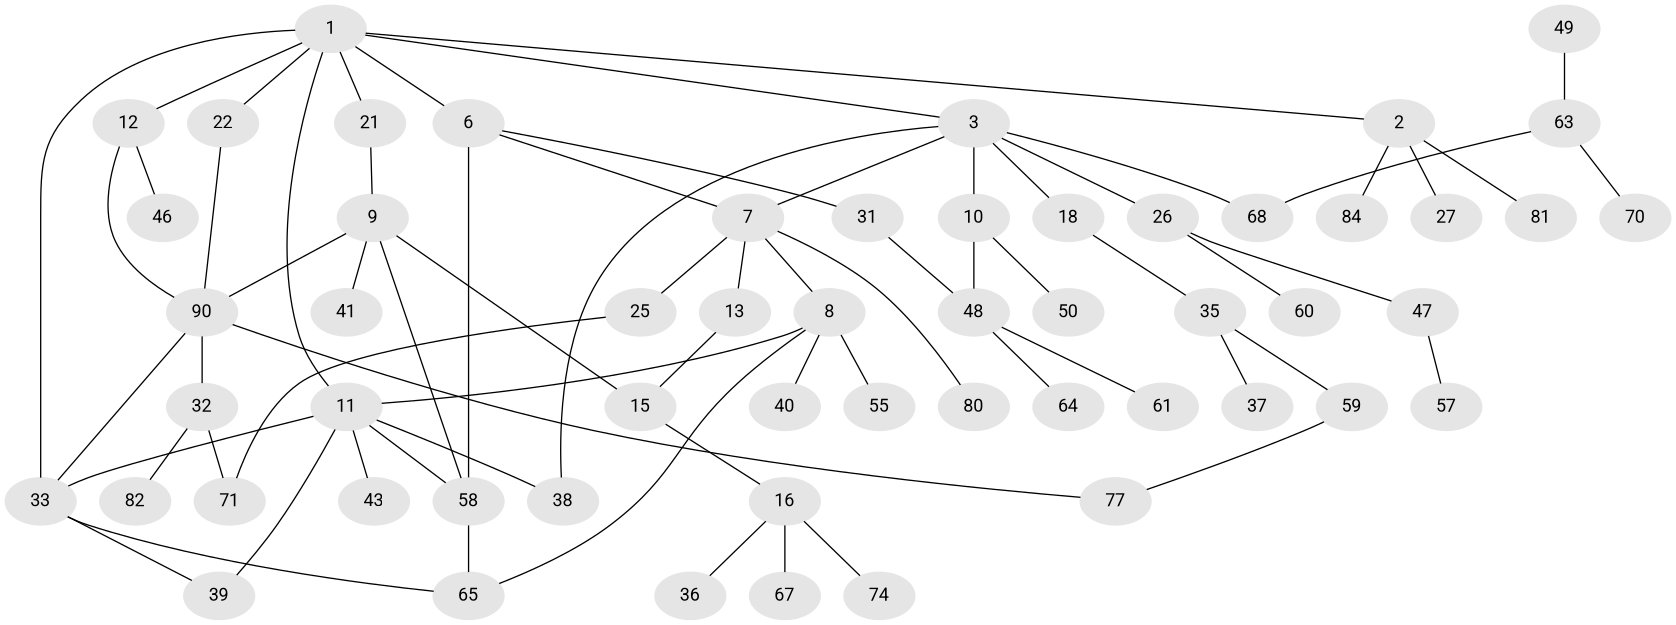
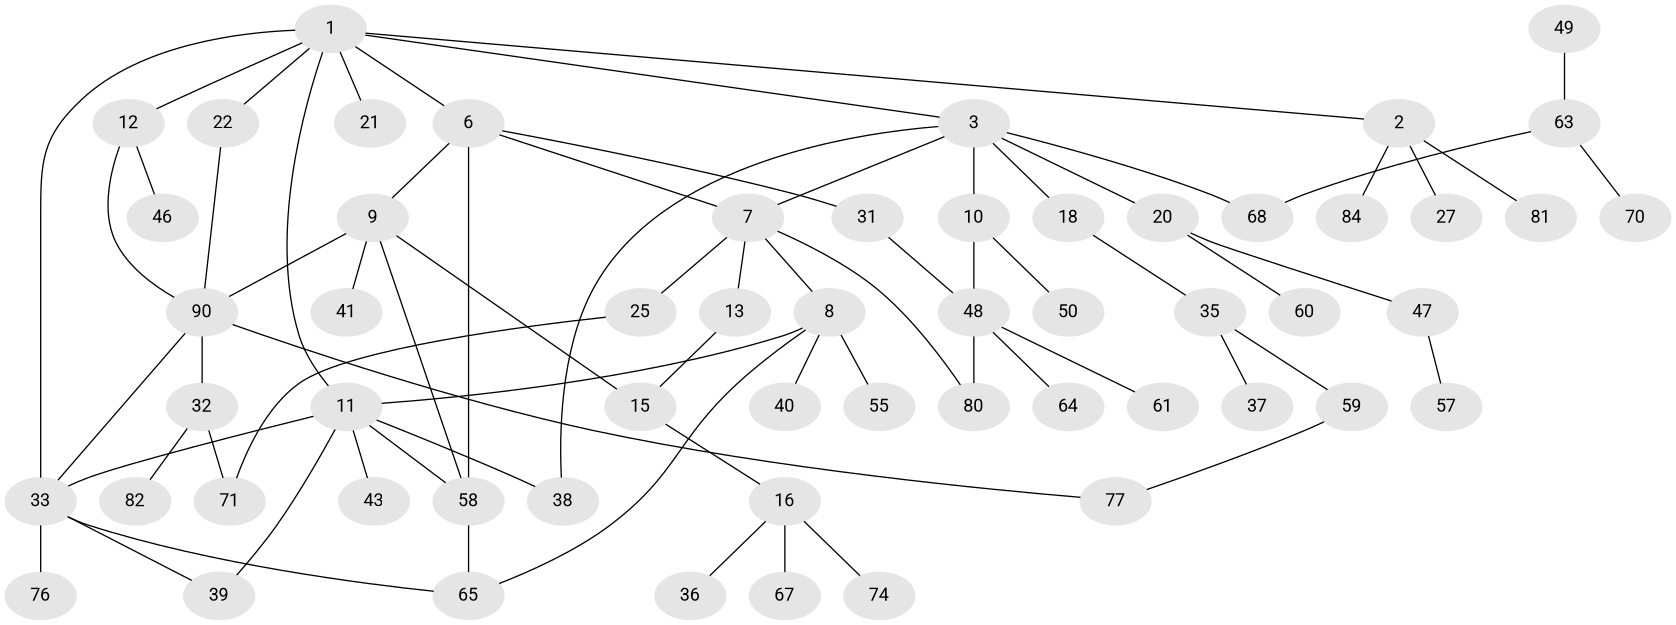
edge "21" -- "9": now "6" -- "9"
node "26": label "26" -> "20"
edge "48" -- "80": added
node "76": added
